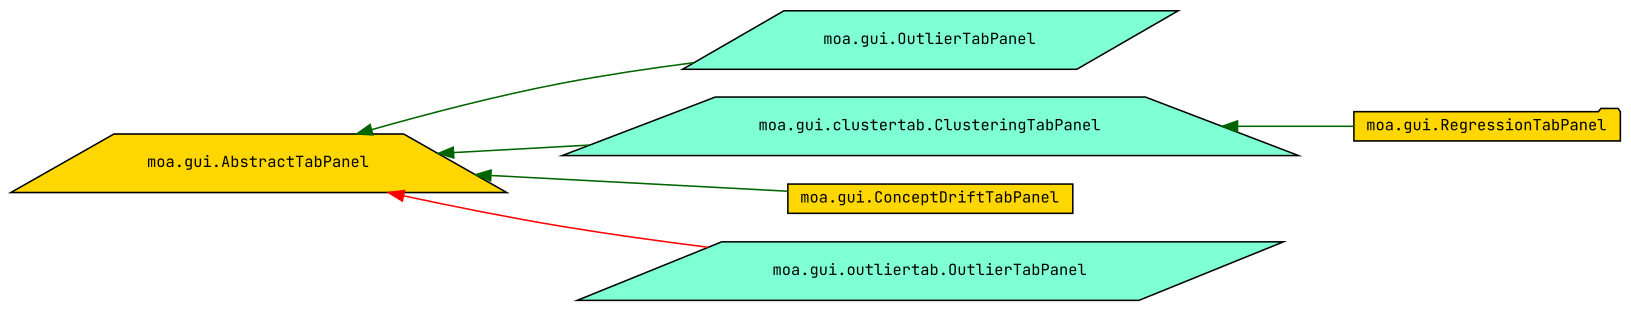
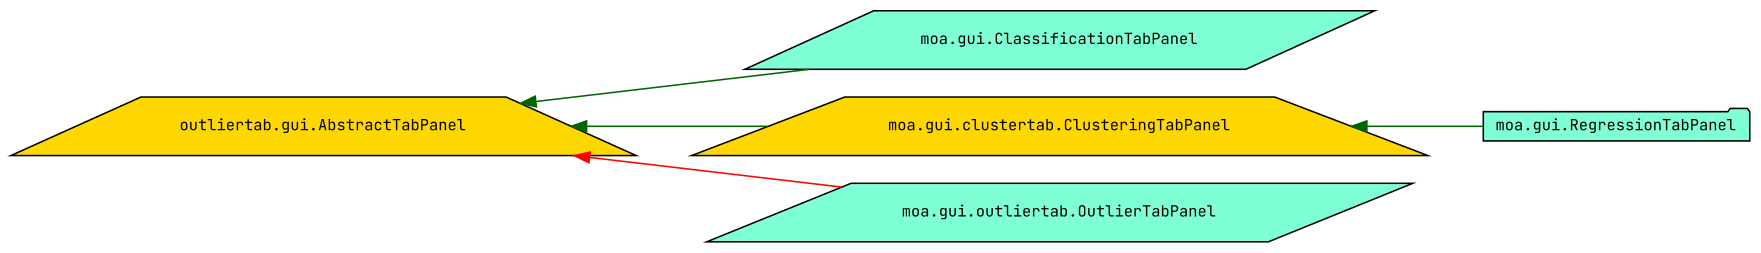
node "moa.gui.OutlierTabPanel": label "moa.gui.OutlierTabPanel" -> "moa.gui.ClassificationTabPanel"
node "moa.gui.clustertab.ClusteringTabPanel": fillcolor aquamarine -> gold
node "moa.gui.RegressionTabPanel": fillcolor gold -> aquamarine
node "moa.gui.AbstractTabPanel": label "moa.gui.AbstractTabPanel" -> "outliertab.gui.AbstractTabPanel"
node "moa.gui.ConceptDriftTabPanel": removed
